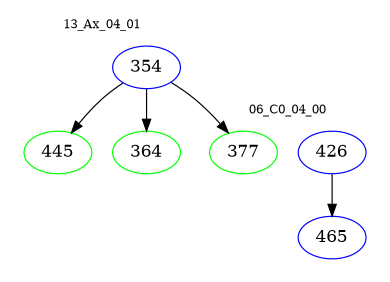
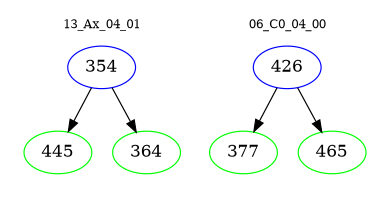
edge "354" -> "377": now "426" -> "377"
node "465": color blue -> green
